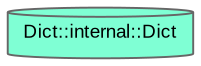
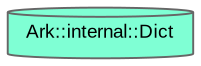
node "Dict::internal::Dict": label "Dict::internal::Dict" -> "Ark::internal::Dict"
